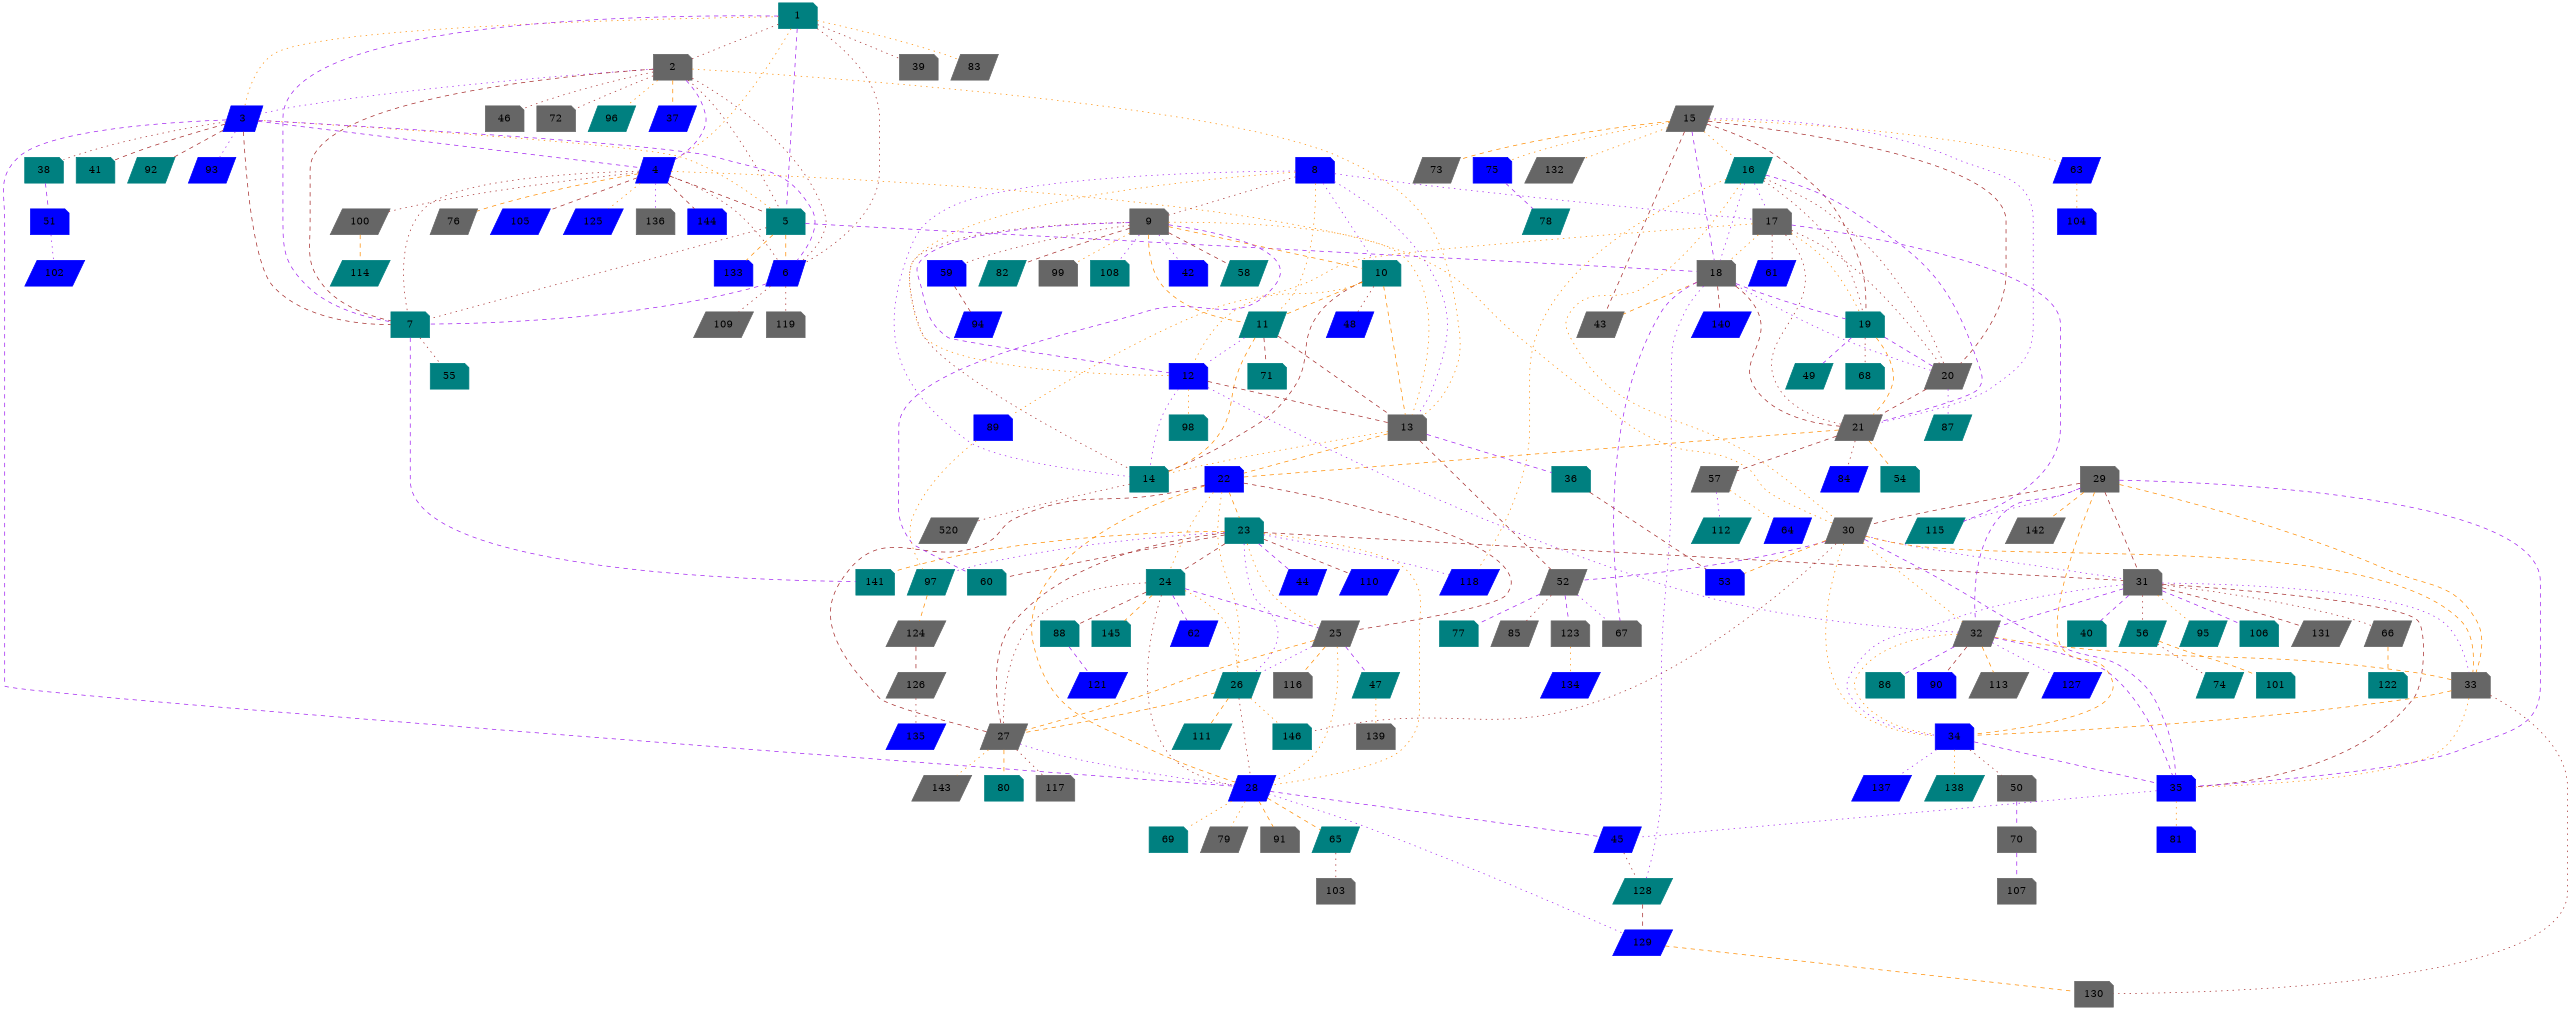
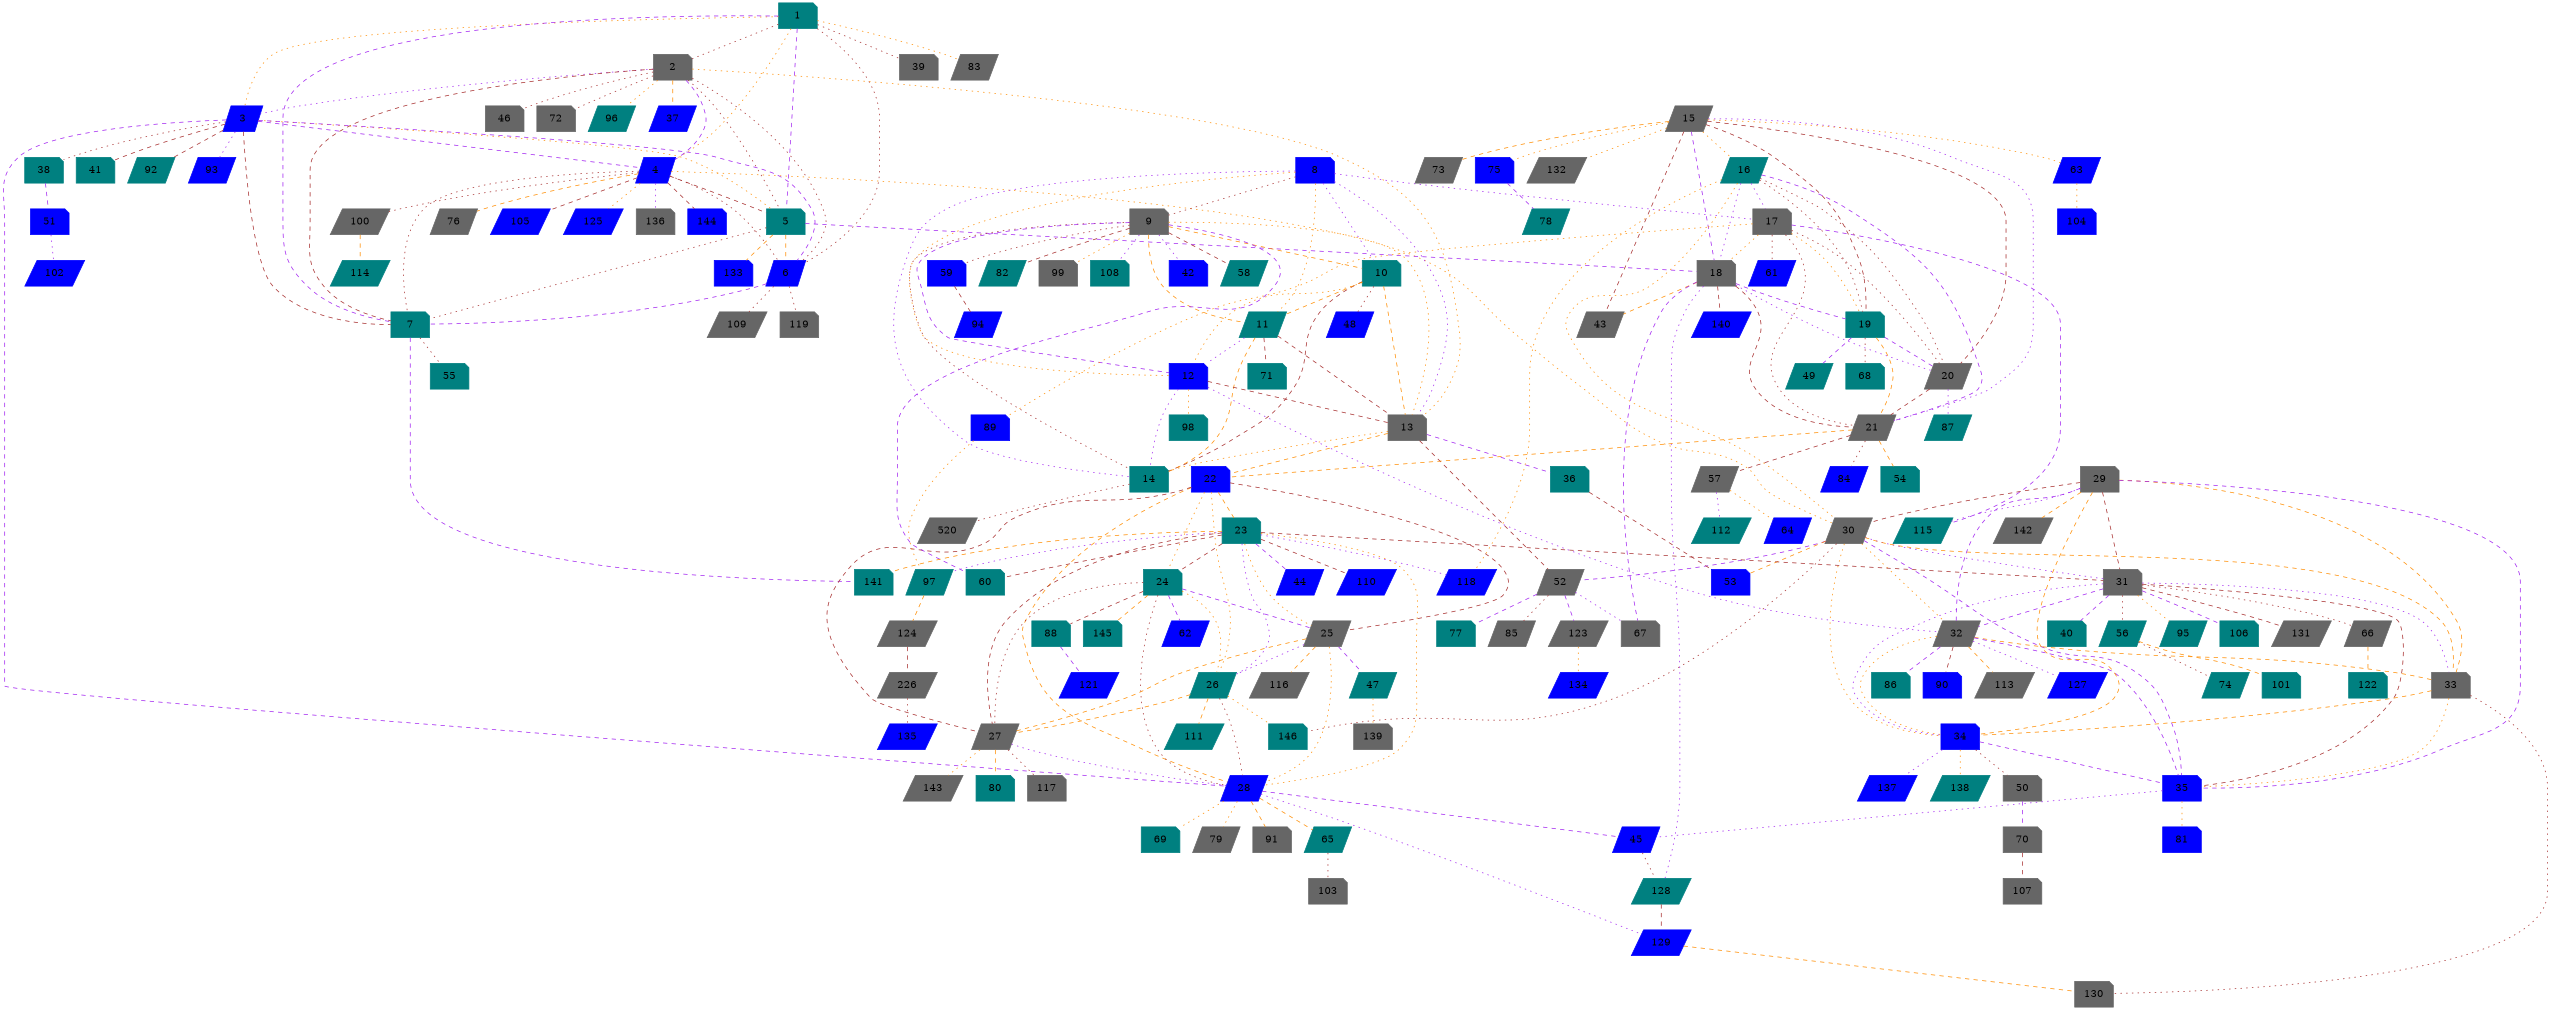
node "123": shape note -> parallelogram
node "126": label "126" -> "226"
node "116": shape note -> parallelogram
edge "70" -- "107": color purple -> brown
